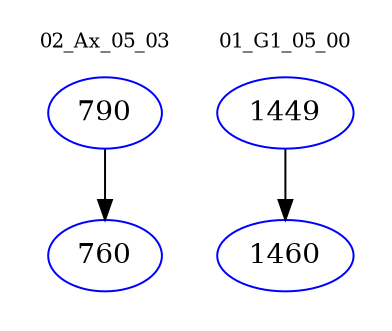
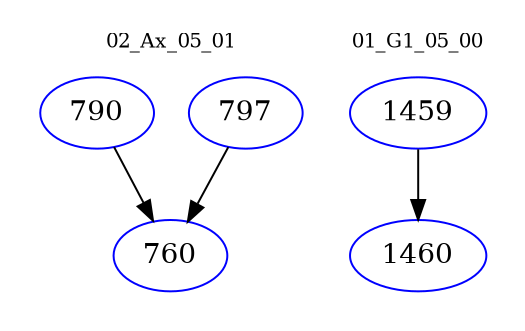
cluster "02_Ax_05_03": label "02_Ax_05_03" -> "02_Ax_05_01"
node "797": added
node "1449": label "1449" -> "1459"
